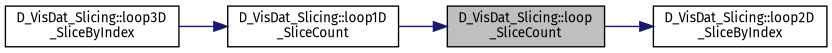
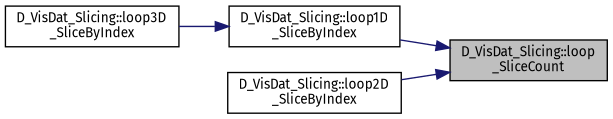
node "D_VisDat_Slicing::loop1D _SliceCount": label "D_VisDat_Slicing::loop1D _SliceCount" -> "D_VisDat_Slicing::loop1D _SliceByIndex"
edge "D_VisDat_Slicing::loop _SliceCount" -> "D_VisDat_Slicing::loop2D _SliceByIndex": reversed
